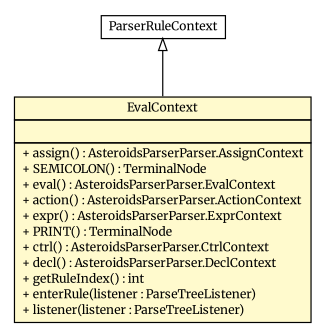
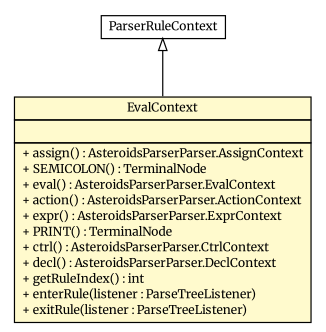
node "EvalContext": text "+ listener(listener : ParseTreeListener)" -> "+ exitRule(listener : ParseTreeListener)"
